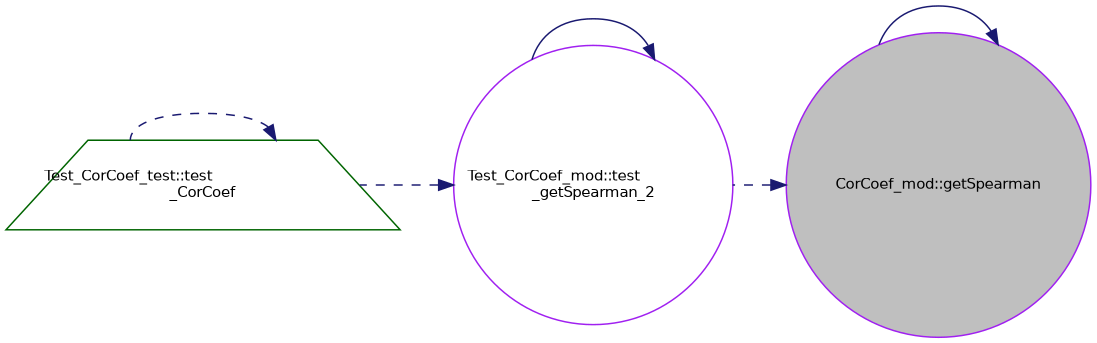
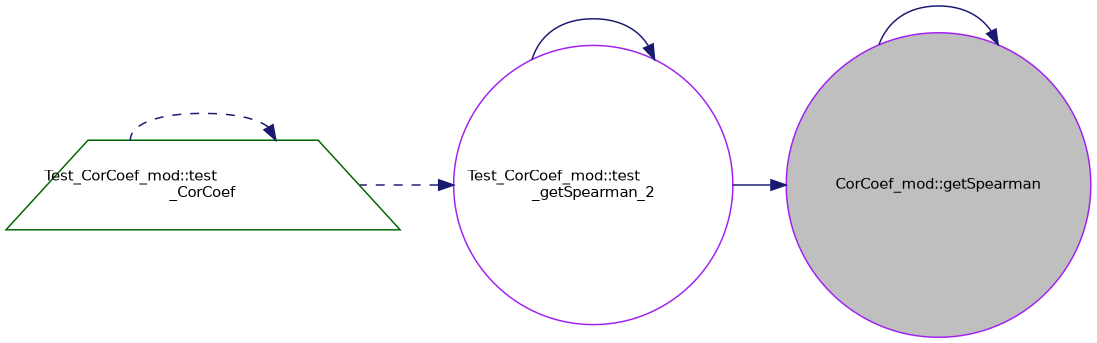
node "Test_CorCoef_test::test _CorCoef": label "Test_CorCoef_test::test _CorCoef" -> "Test_CorCoef_mod::test _CorCoef"
edge "Test_CorCoef_mod::test _getSpearman_2" -> "CorCoef_mod::getSpearman": style dashed -> solid
